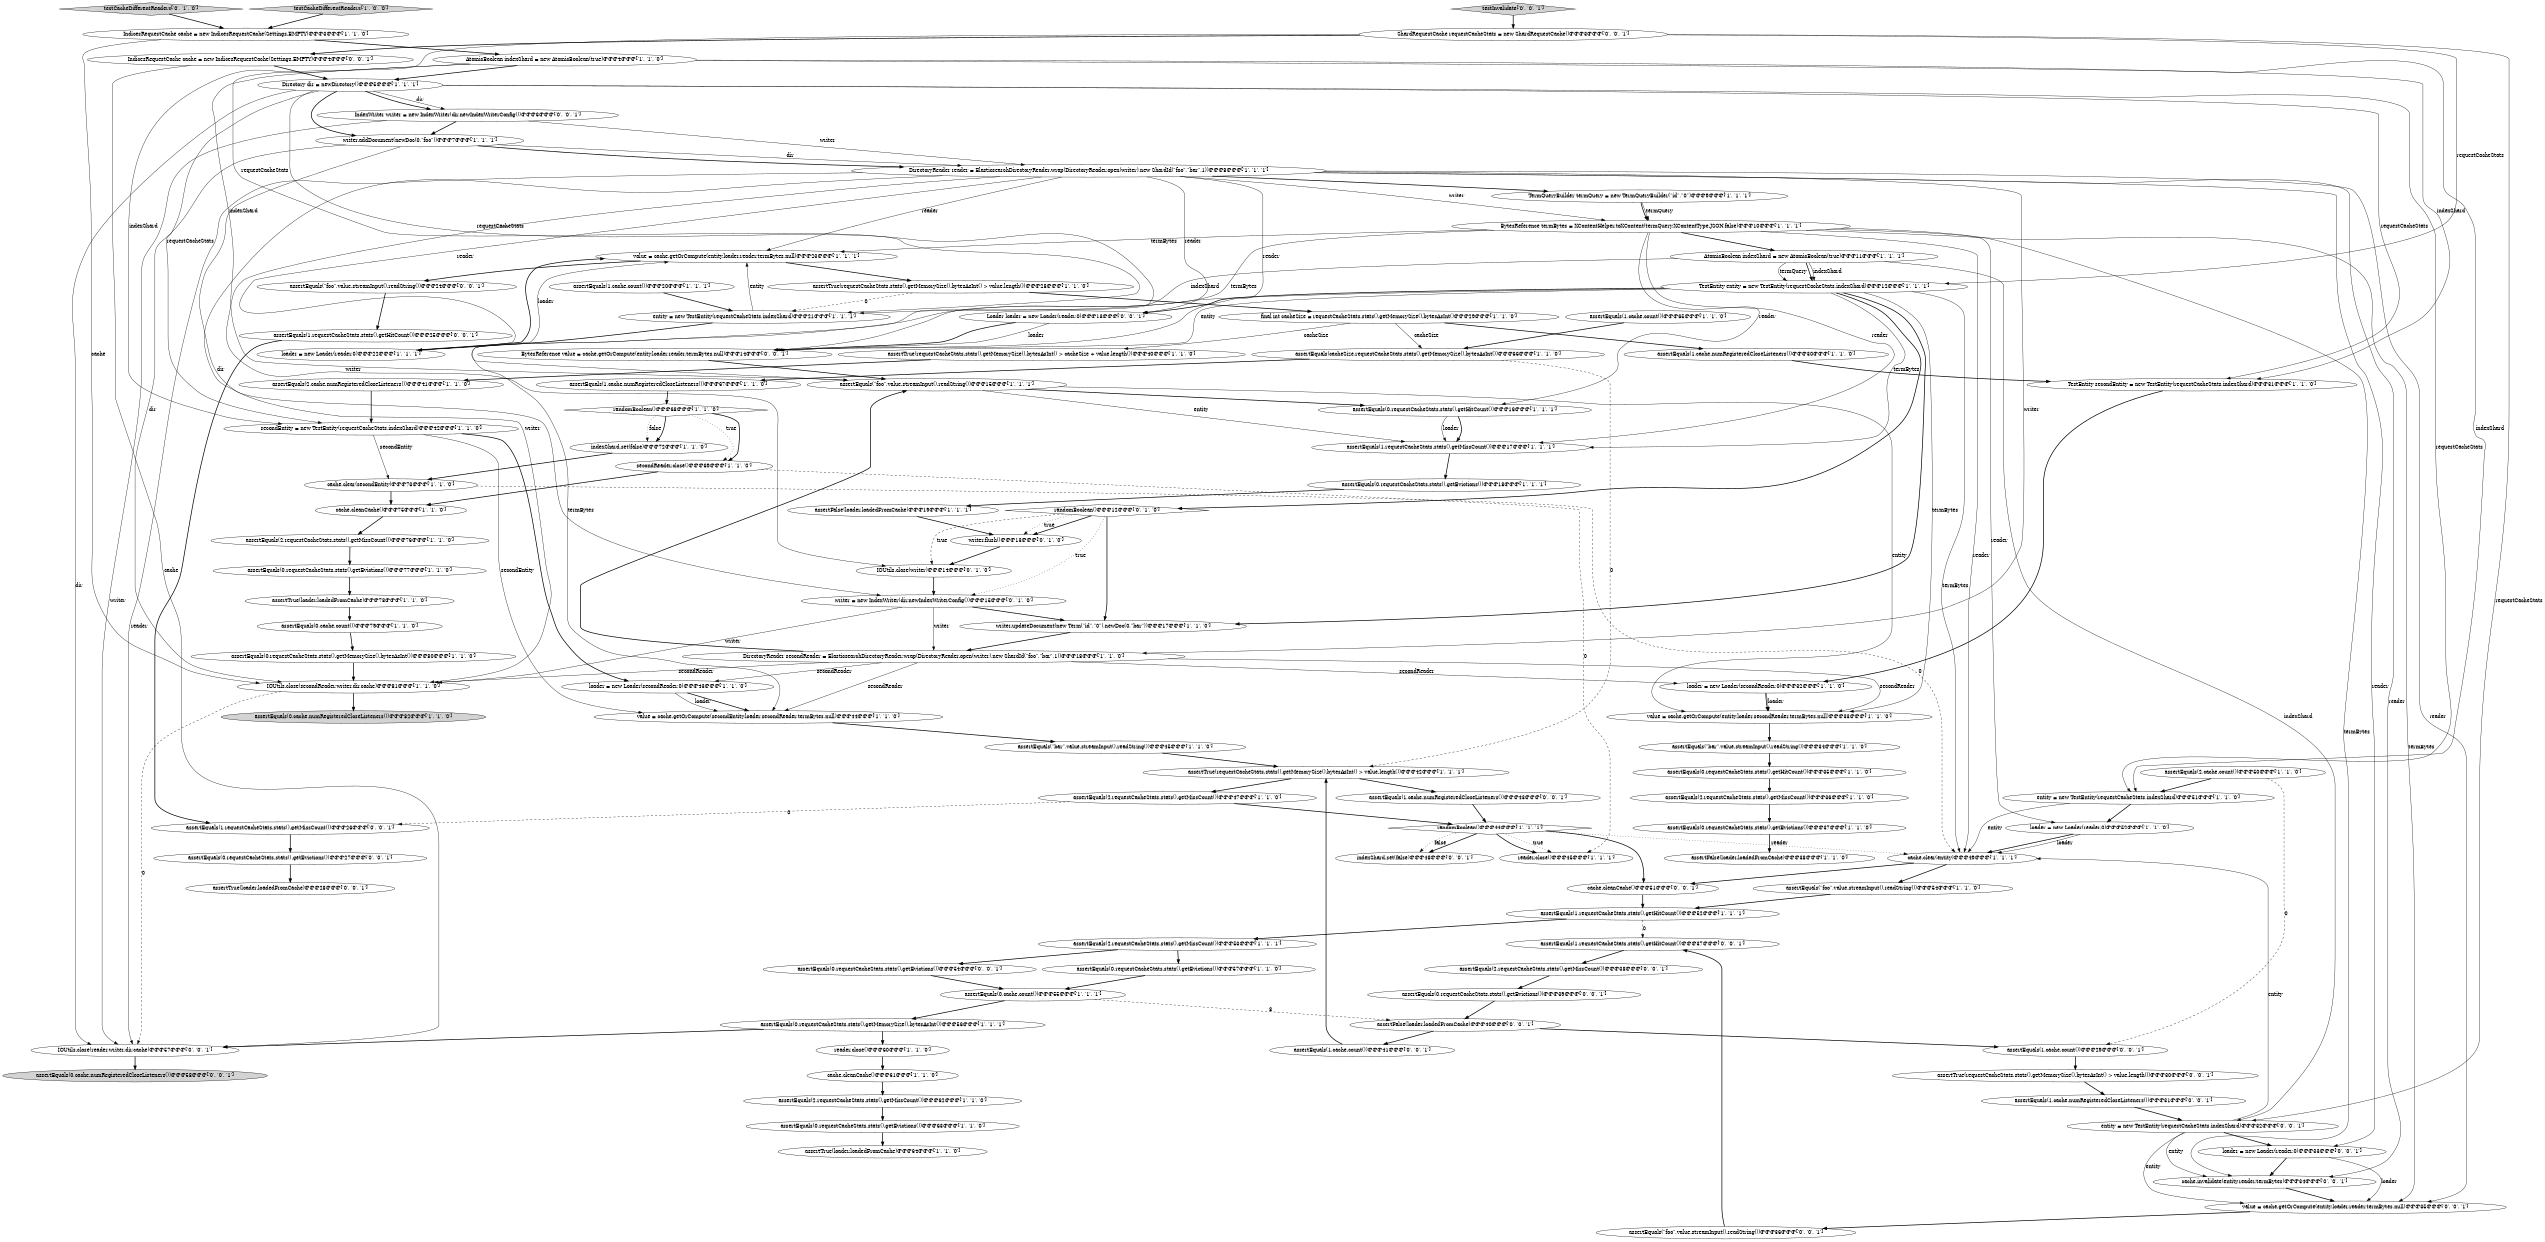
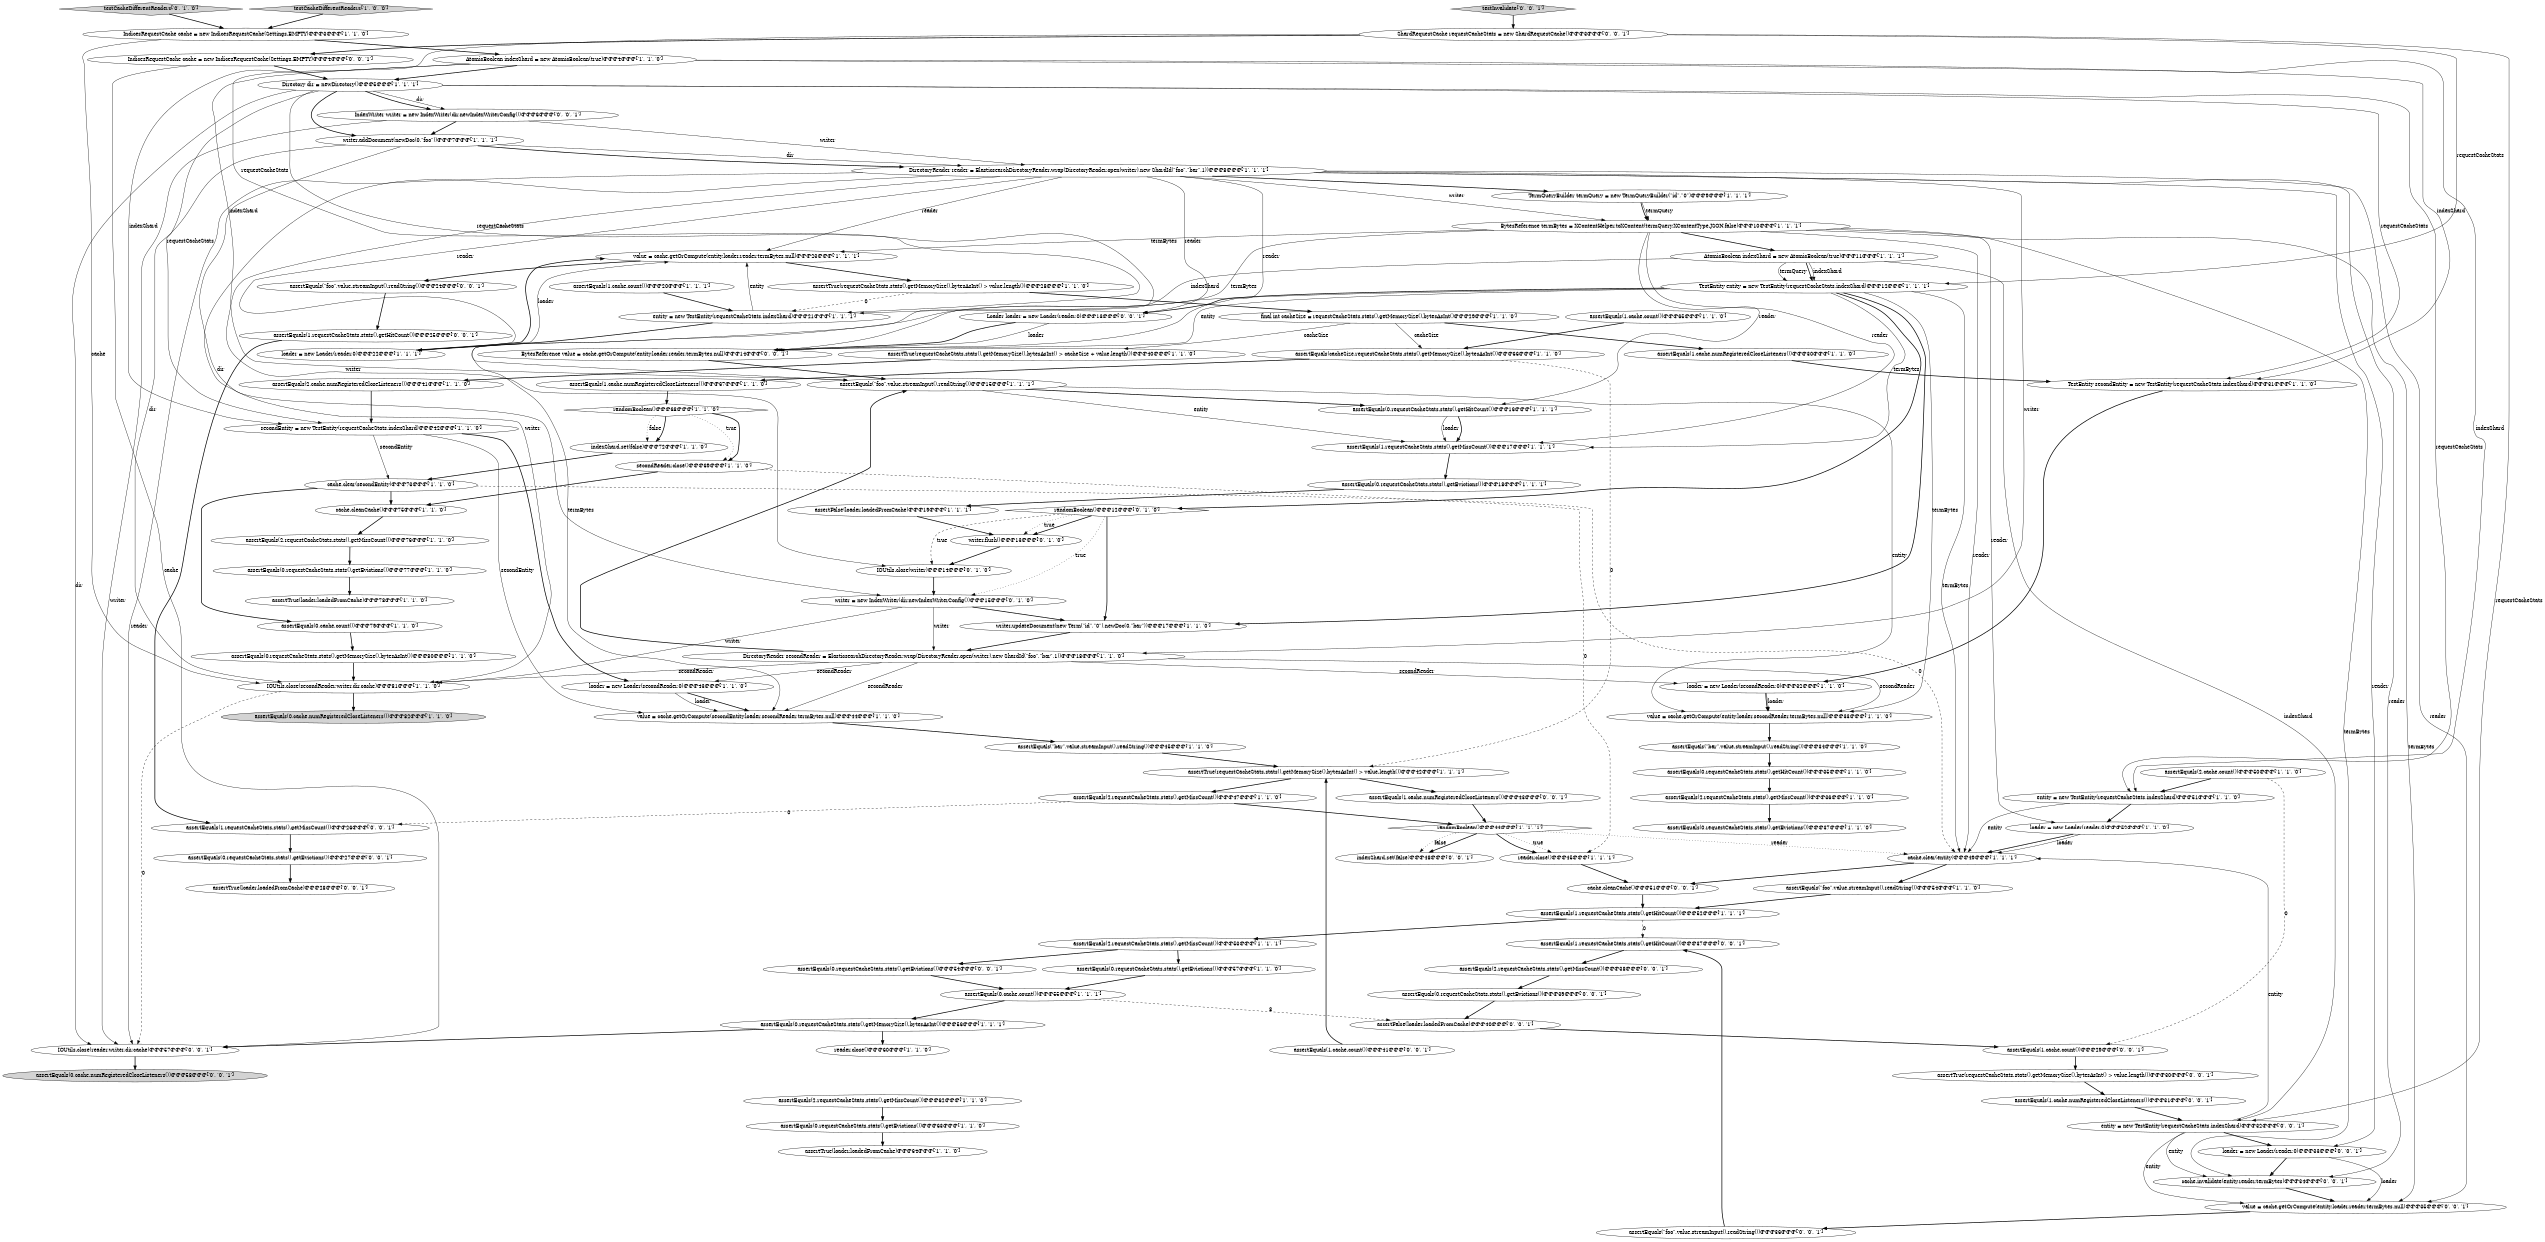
edge "assertTrue(loader.loadedFromCache)@@@78@@@['1', '1', '0']" -> "assertEquals(0,cache.count())@@@79@@@['1', '1', '0']": now "cache.clear(secondEntity)@@@73@@@['1', '1', '0']" -> "assertEquals(0,cache.count())@@@79@@@['1', '1', '0']"
edge "randomBoolean()@@@44@@@['1', '1', '1']" -> "cache.cleanCache()@@@51@@@['0', '0', '1']": now "reader.close()@@@45@@@['1', '1', '1']" -> "cache.cleanCache()@@@51@@@['0', '0', '1']"
node "assertFalse(loader.loadedFromCache)@@@38@@@['1', '1', '0']": removed
edge "assertFalse(loader.loadedFromCache)@@@40@@@['0', '0', '1']" -> "assertEquals(1,cache.count())@@@41@@@['0', '0', '1']": removed
node "cache.cleanCache()@@@61@@@['1', '1', '0']": removed
